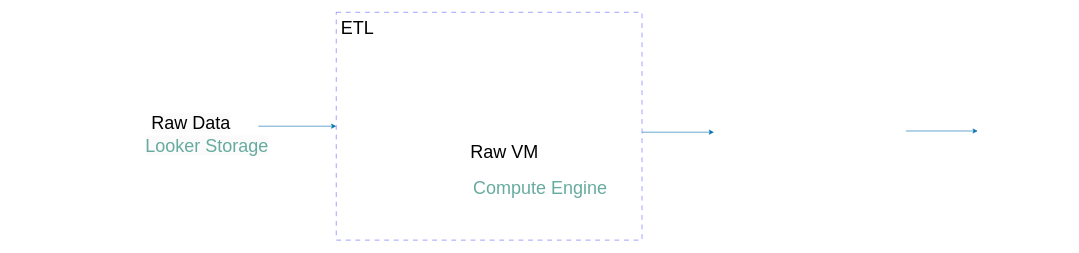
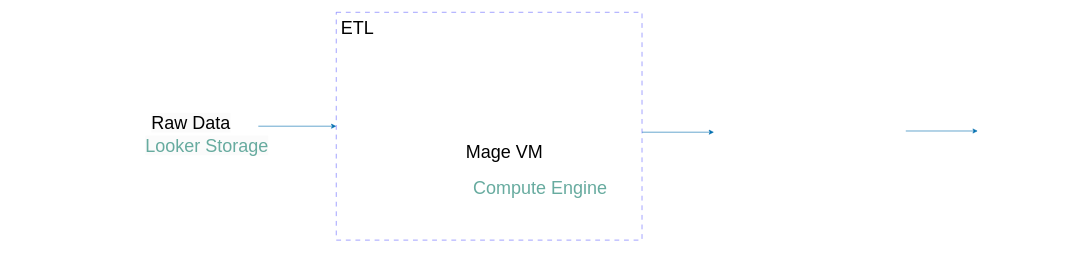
node "Raw VM": label "Raw VM" -> "Mage VM"
